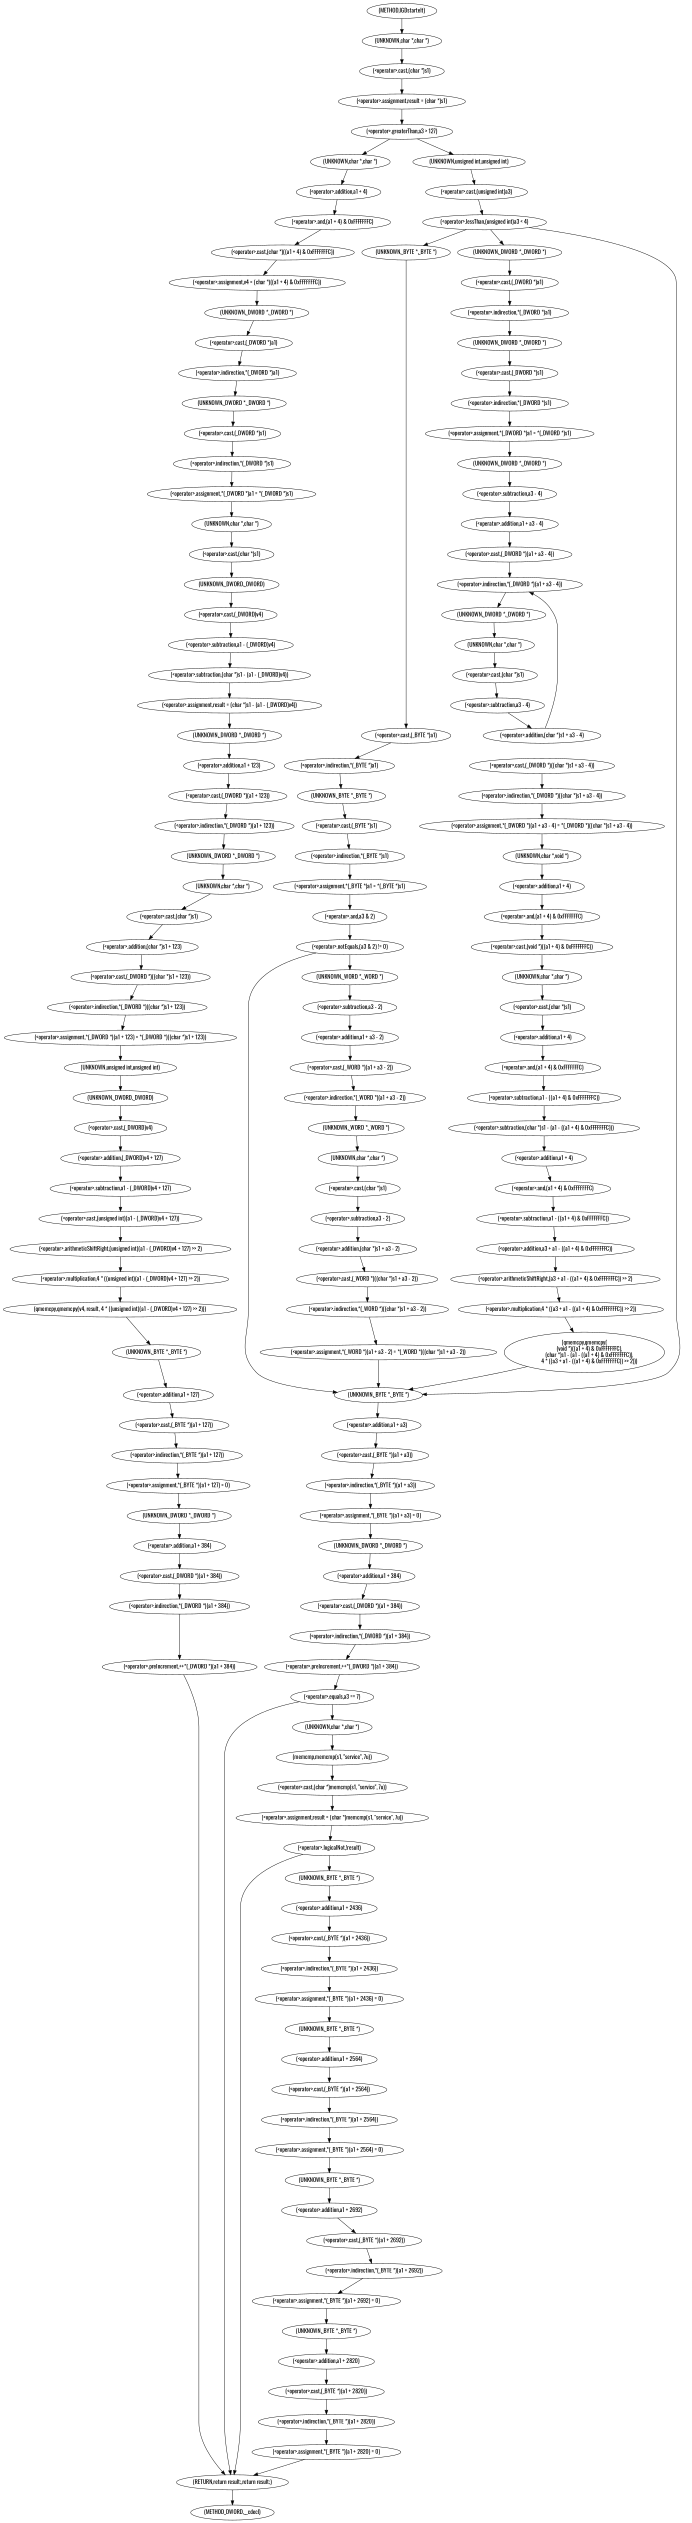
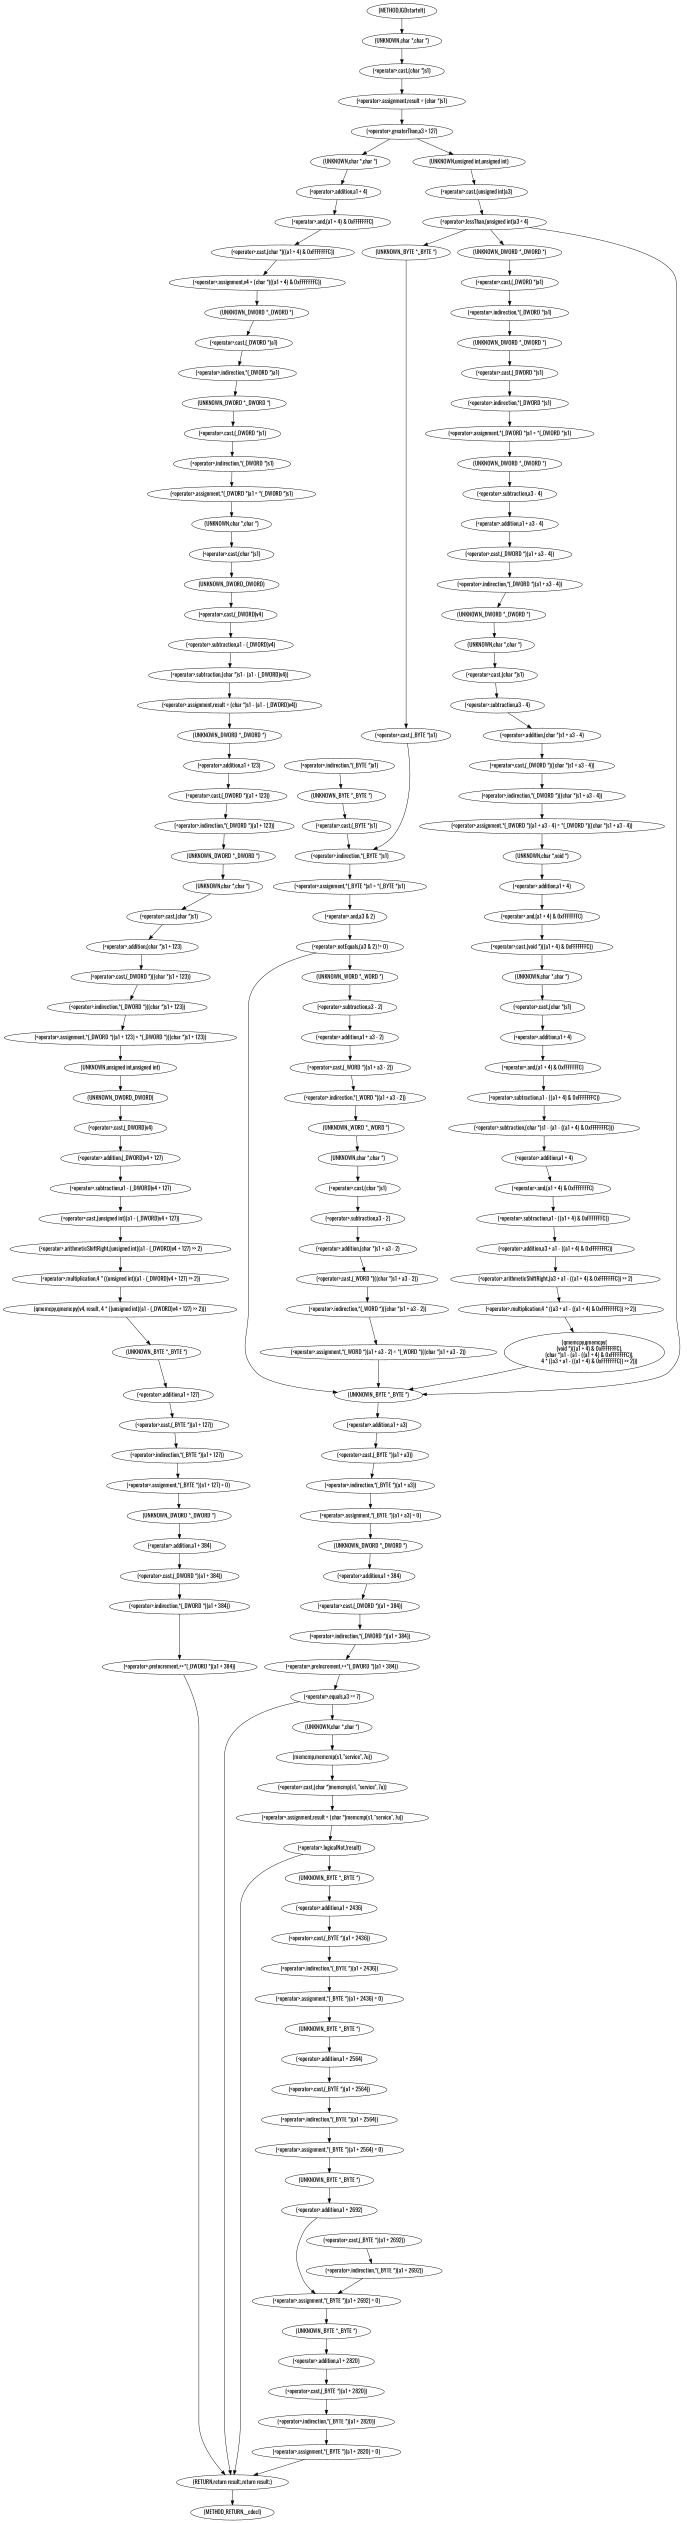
edge "(<operator>.addition,(char *)s1 + a3 - 4)" -> "(<operator>.indirection,*(_DWORD *)(a1 + a3 - 4))": now "(<operator>.addition,(char *)s1 + a3 - 4)" -> "(<operator>.cast,(_DWORD *)((char *)s1 + a3 - 4))"
edge "(<operator>.cast,(_BYTE *)a1)" -> "(<operator>.indirection,*(_BYTE *)a1)": now "(<operator>.cast,(_BYTE *)a1)" -> "(<operator>.indirection,*(_BYTE *)s1)"
edge "(<operator>.addition,a1 + 2692)" -> "(<operator>.cast,(_BYTE *)(a1 + 2692))": now "(<operator>.addition,a1 + 2692)" -> "(<operator>.assignment,*(_BYTE *)(a1 + 2692) = 0)"
node "(METHOD_DWORD,__cdecl)": label "(METHOD_DWORD,__cdecl)" -> "(METHOD_RETURN,__cdecl)"
